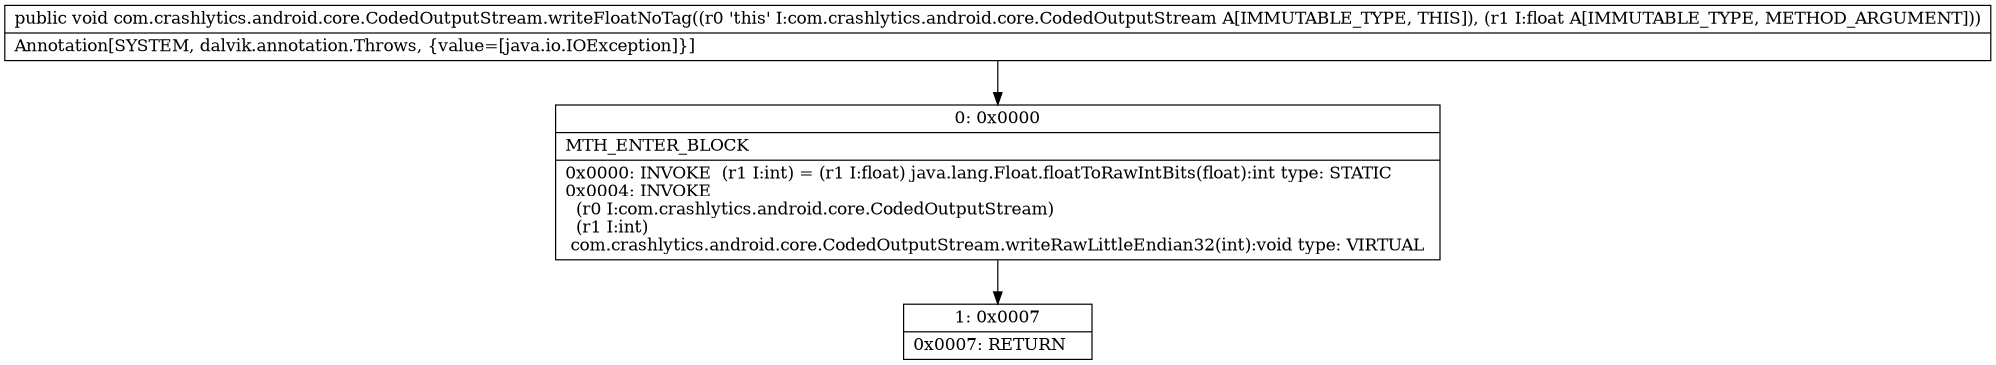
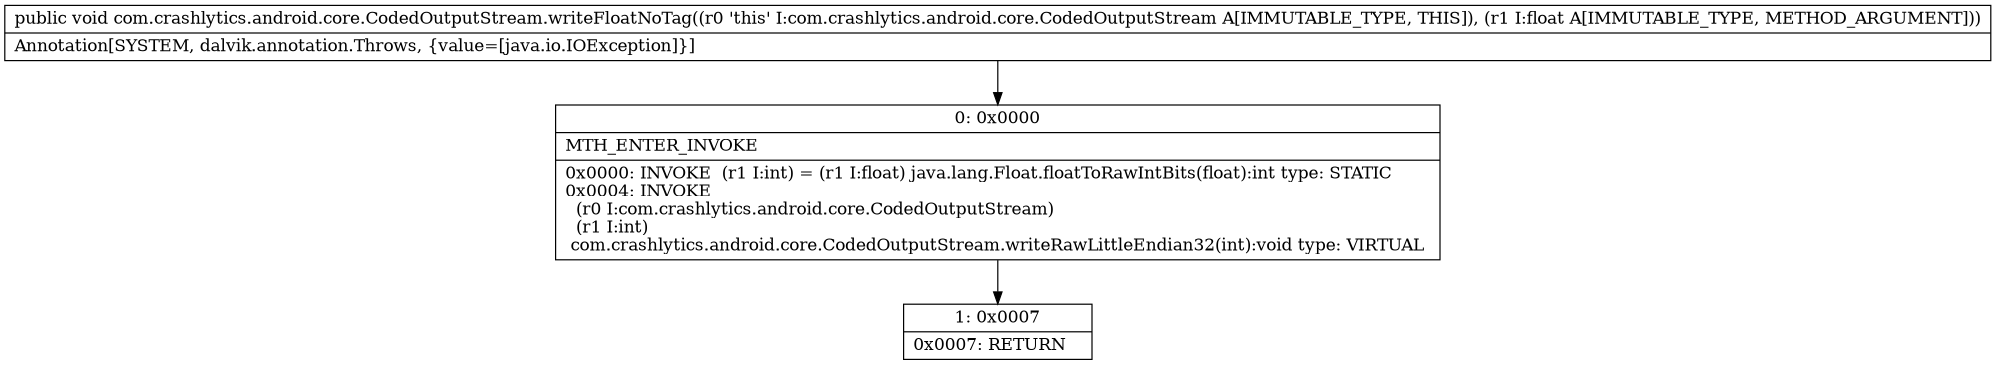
node "0: 0x0000": text "MTH_ENTER_BLOCK" -> "MTH_ENTER_INVOKE"
